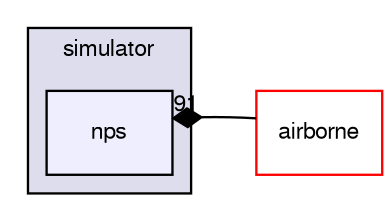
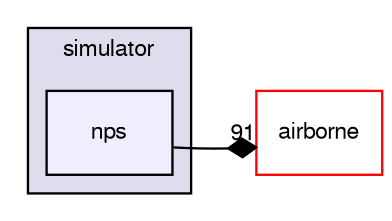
edge "airborne" -> "nps": reversed
